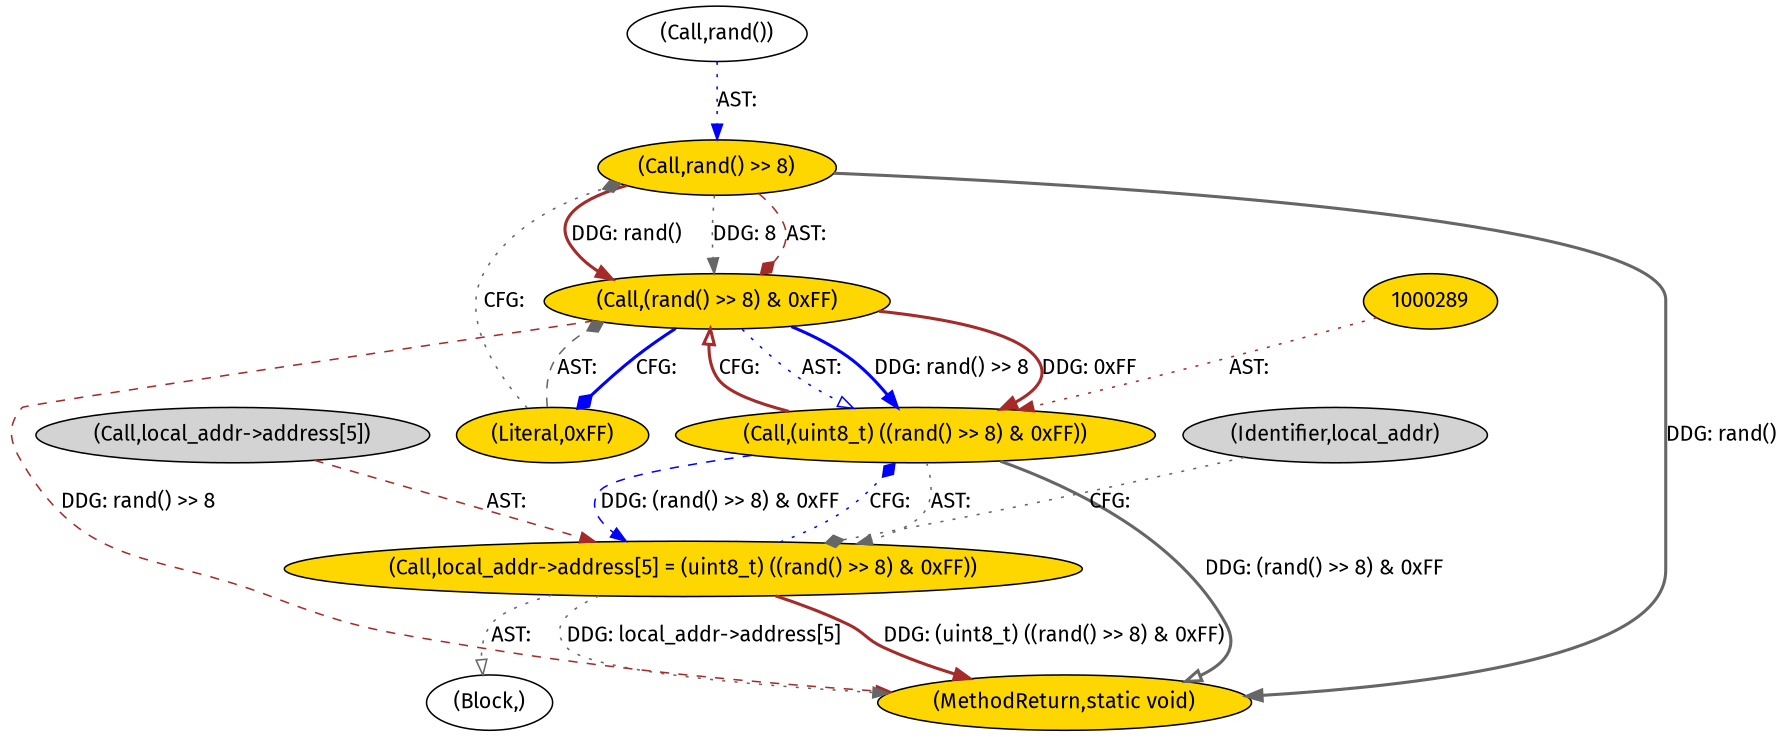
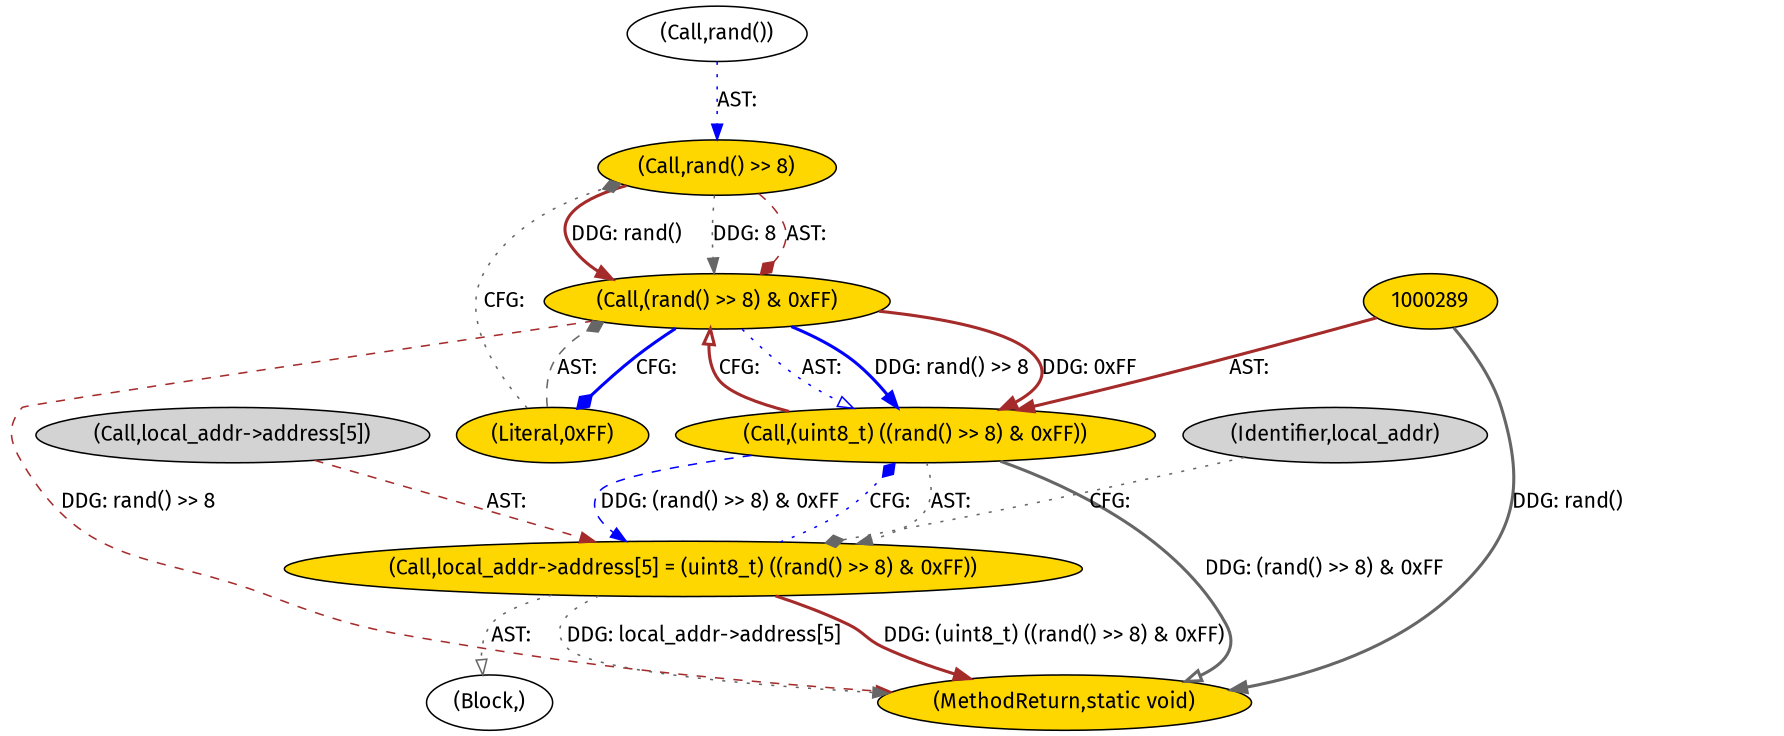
edge "(Call,rand() >> 8)" -> "(MethodReturn,static void)": now "1000289" -> "(MethodReturn,static void)"
edge "1000289" -> "(Call,(uint8_t) ((rand() >> 8) & 0xFF))": style dotted -> bold
